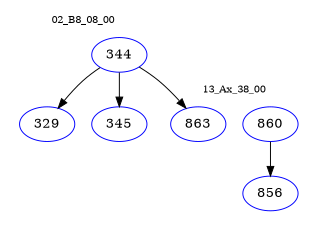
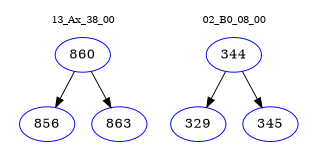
cluster "02_B8_08_00": label "02_B8_08_00" -> "02_B0_08_00"
edge "344" -> "863": now "860" -> "863"
